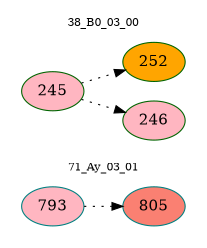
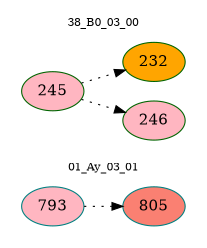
node "252": label "252" -> "232"
cluster "71_Ay_03_01": label "71_Ay_03_01" -> "01_Ay_03_01"
